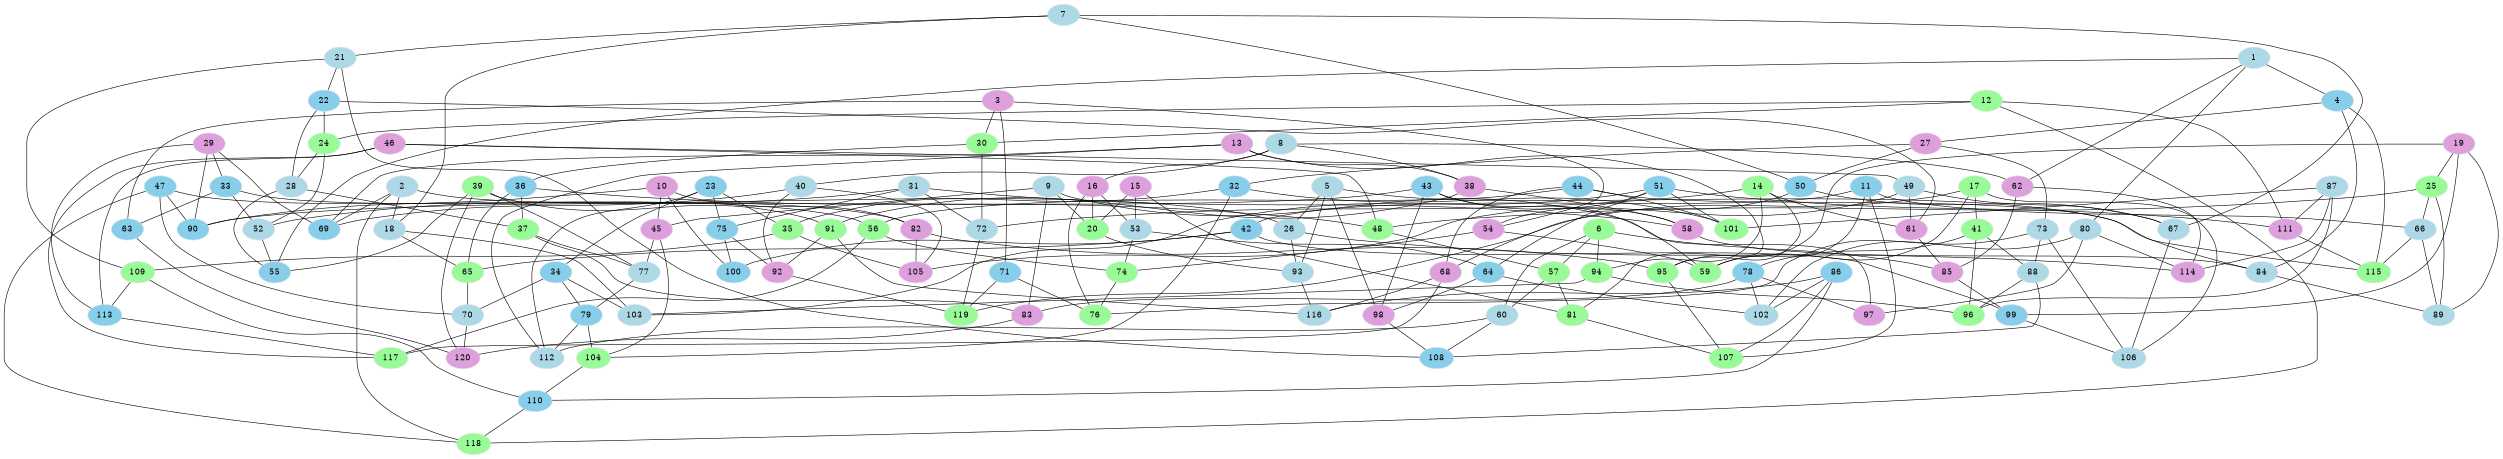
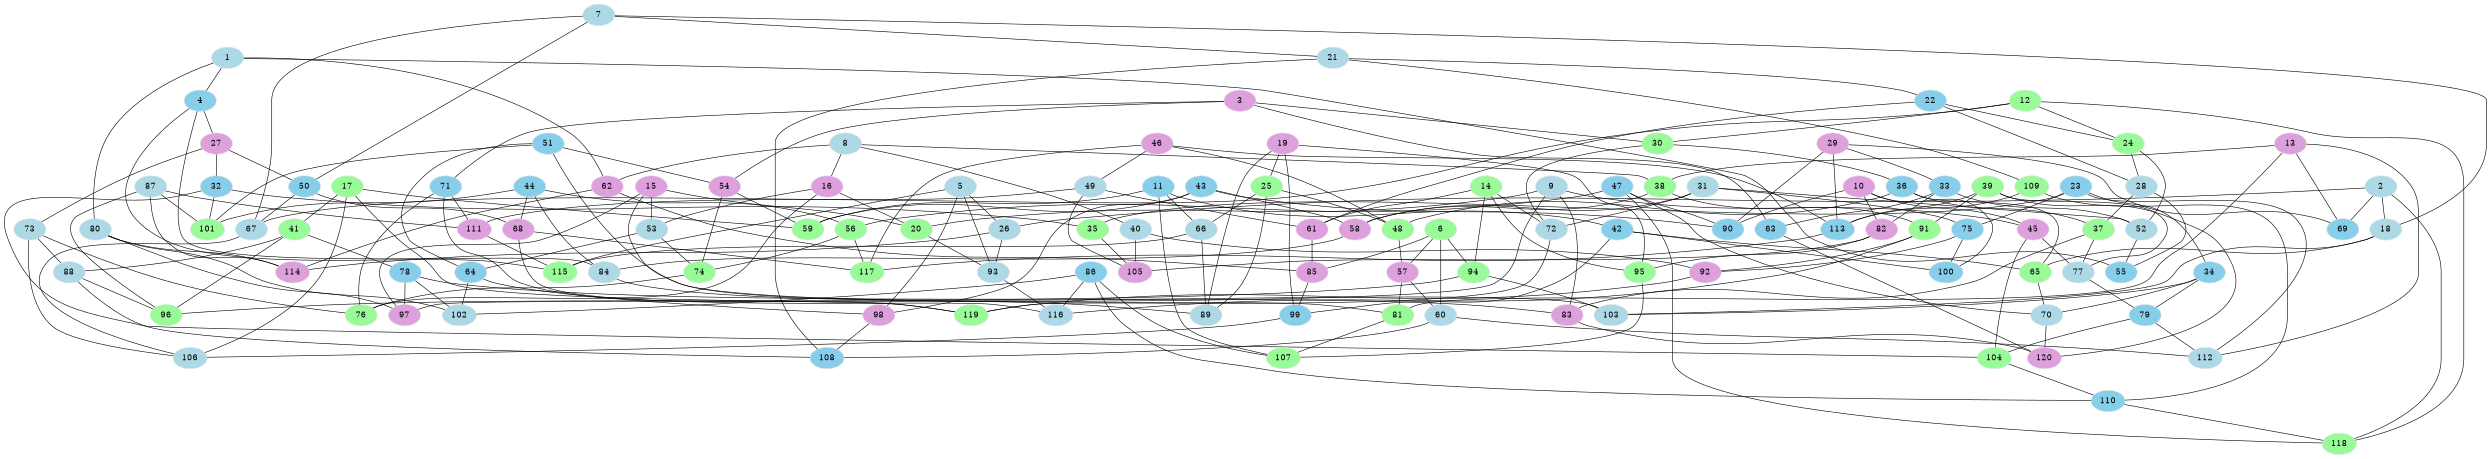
node "38": fillcolor plum -> palegreen
edge "40" -- "69": removed
edge "51" -- "111": now "71" -- "111"
edge "15" -- "97": added
edge "39" -- "55": now "39" -- "113"
edge "35" -- "109": removed
node "57": fillcolor palegreen -> plum
